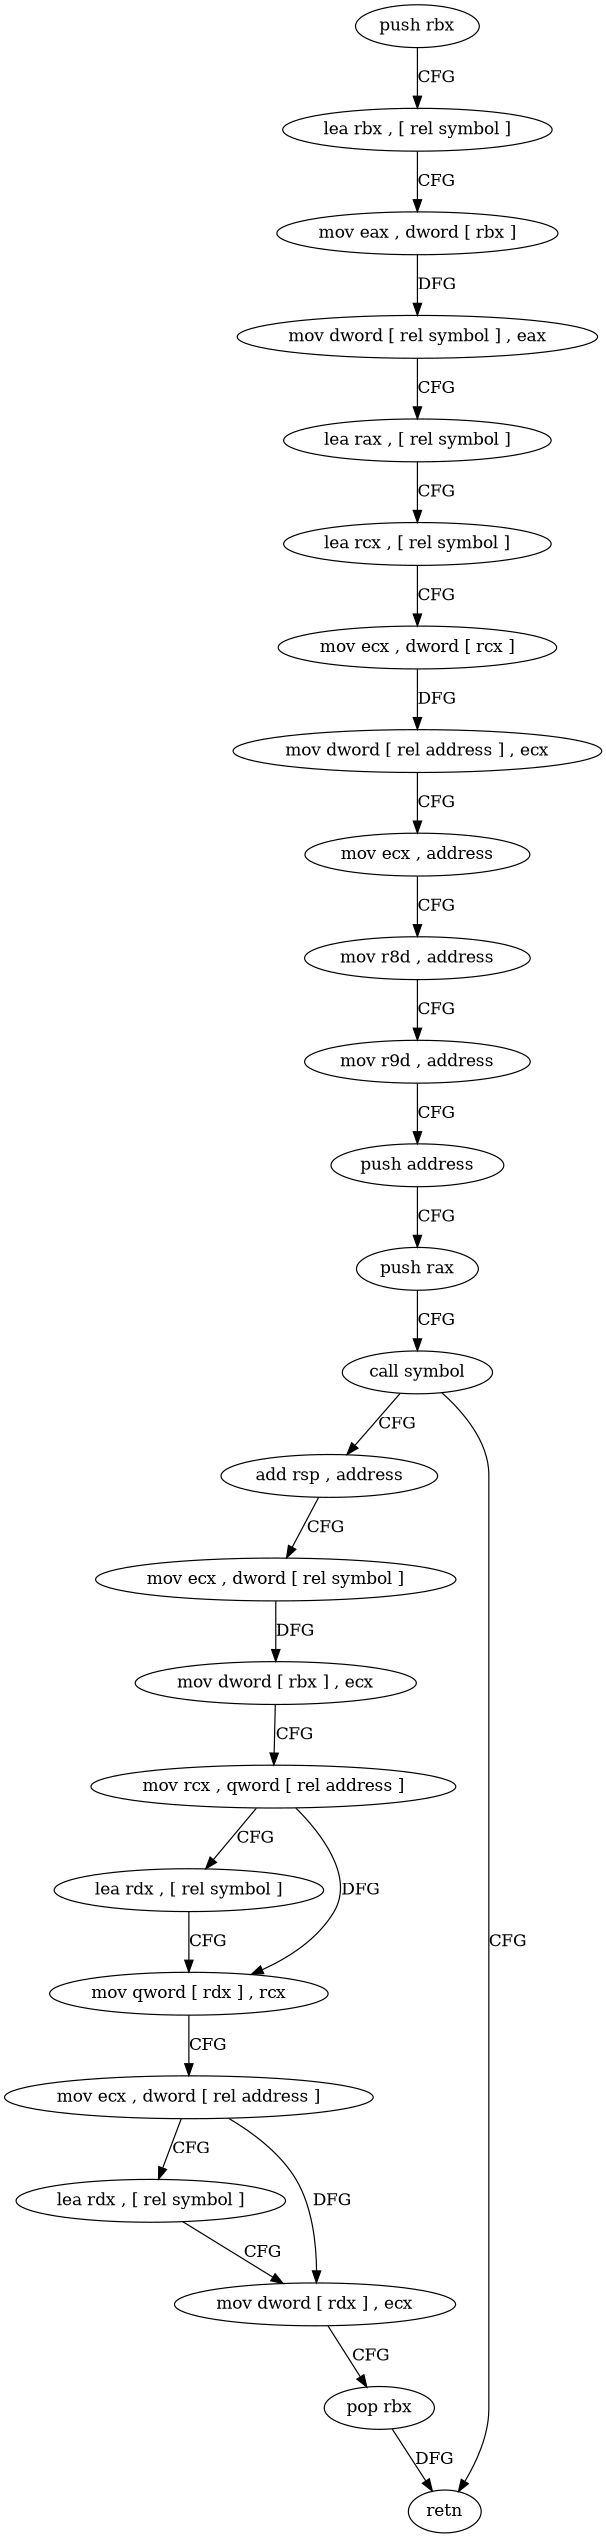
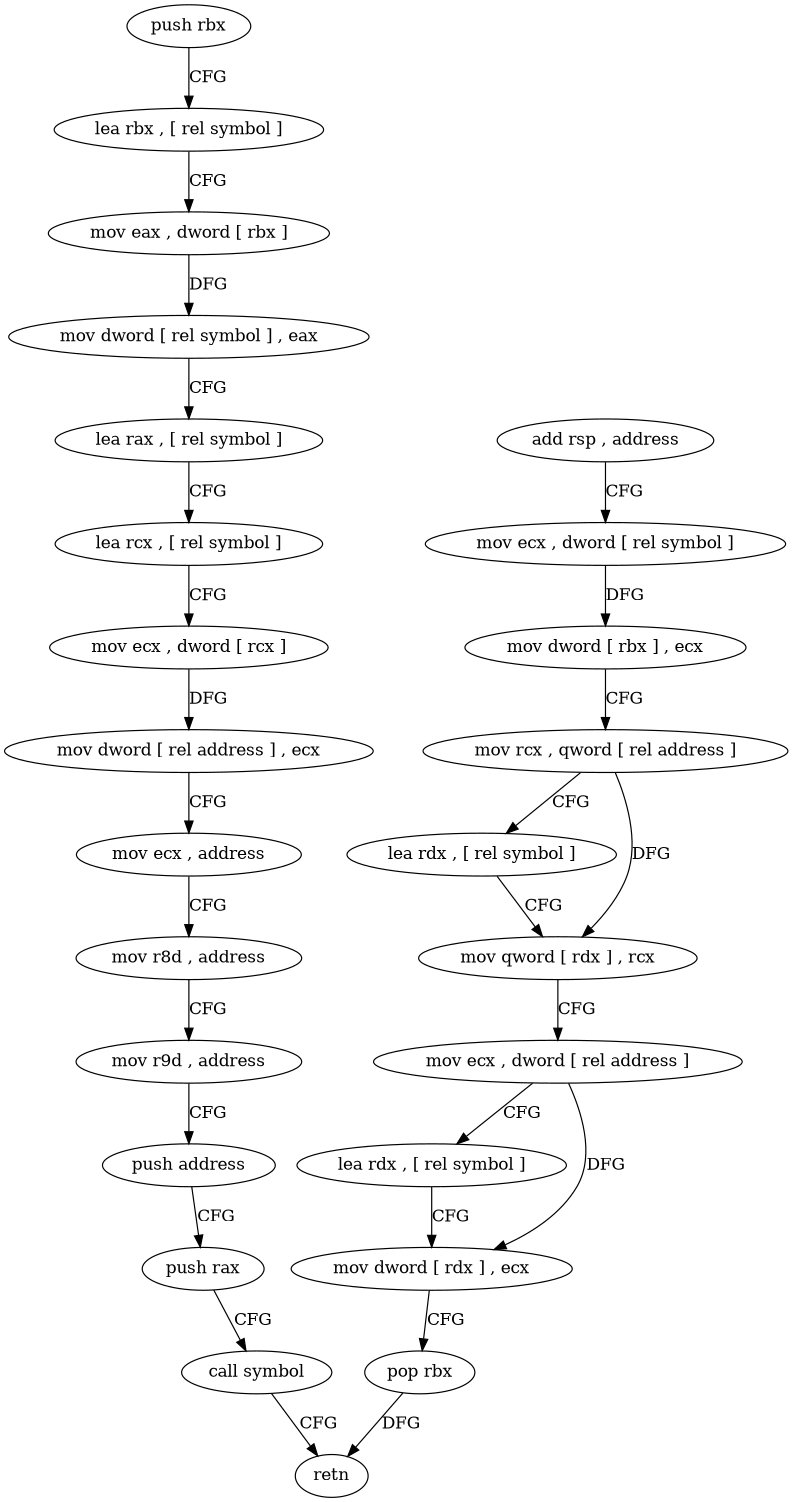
edge "call symbol" -> "add rsp , address": removed, label "CFG"
